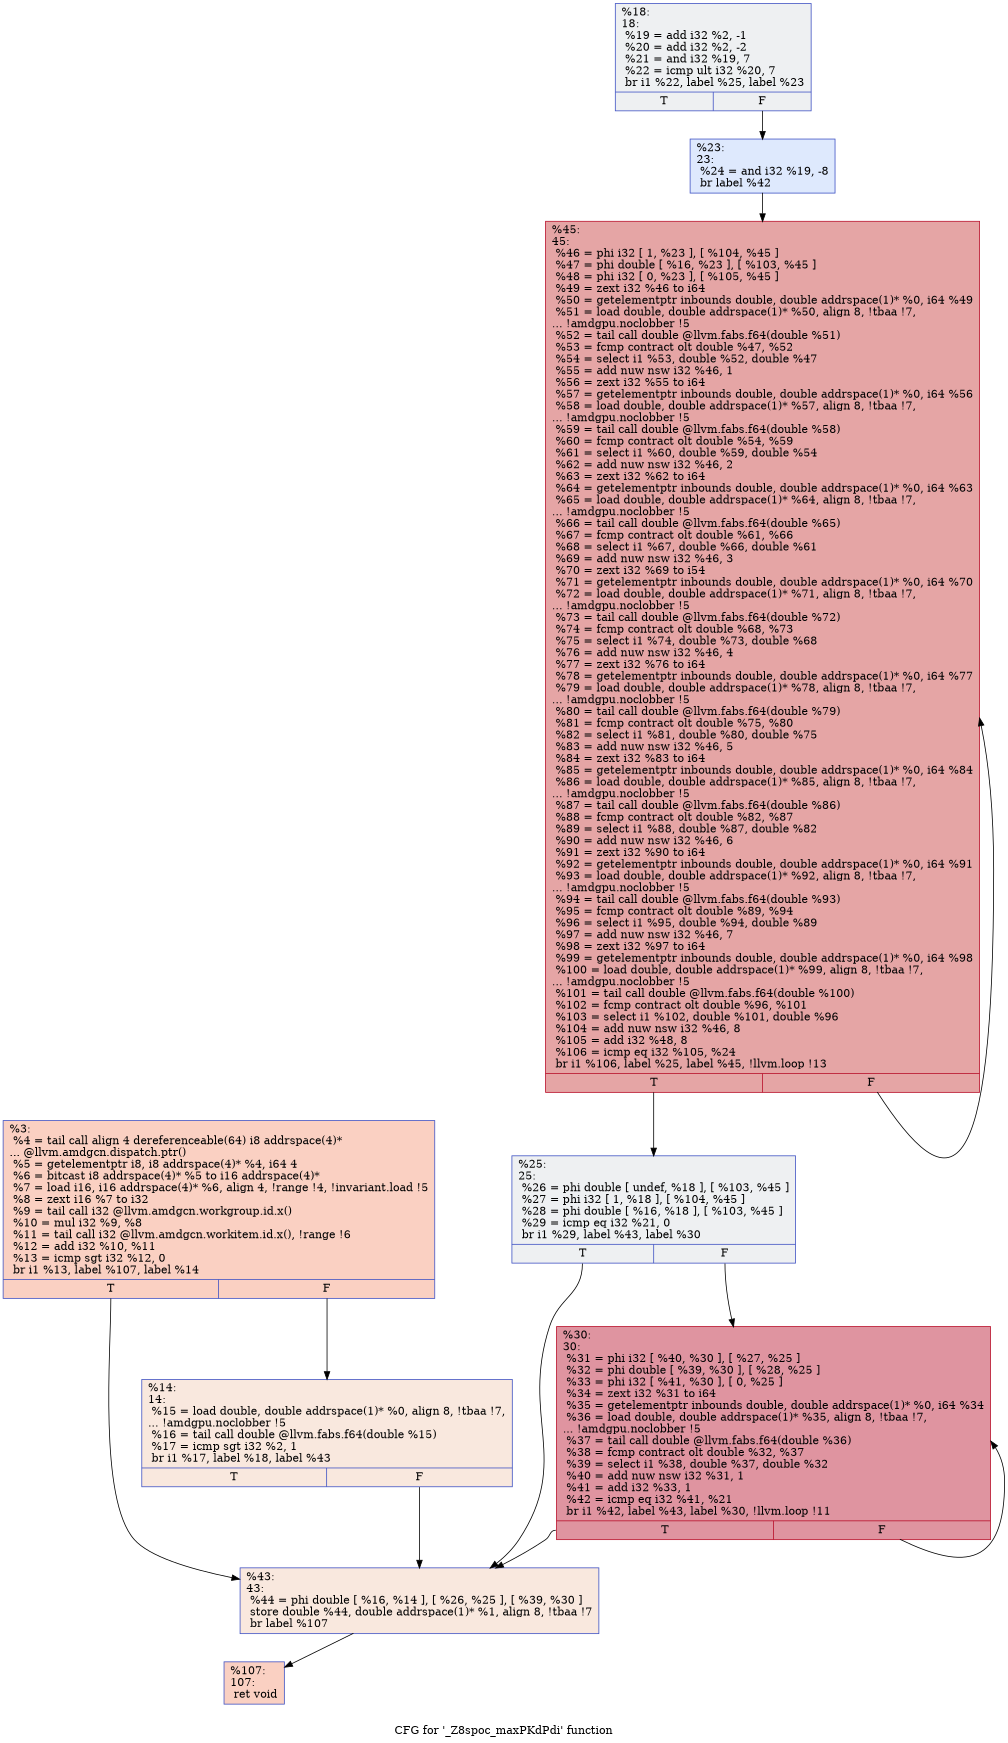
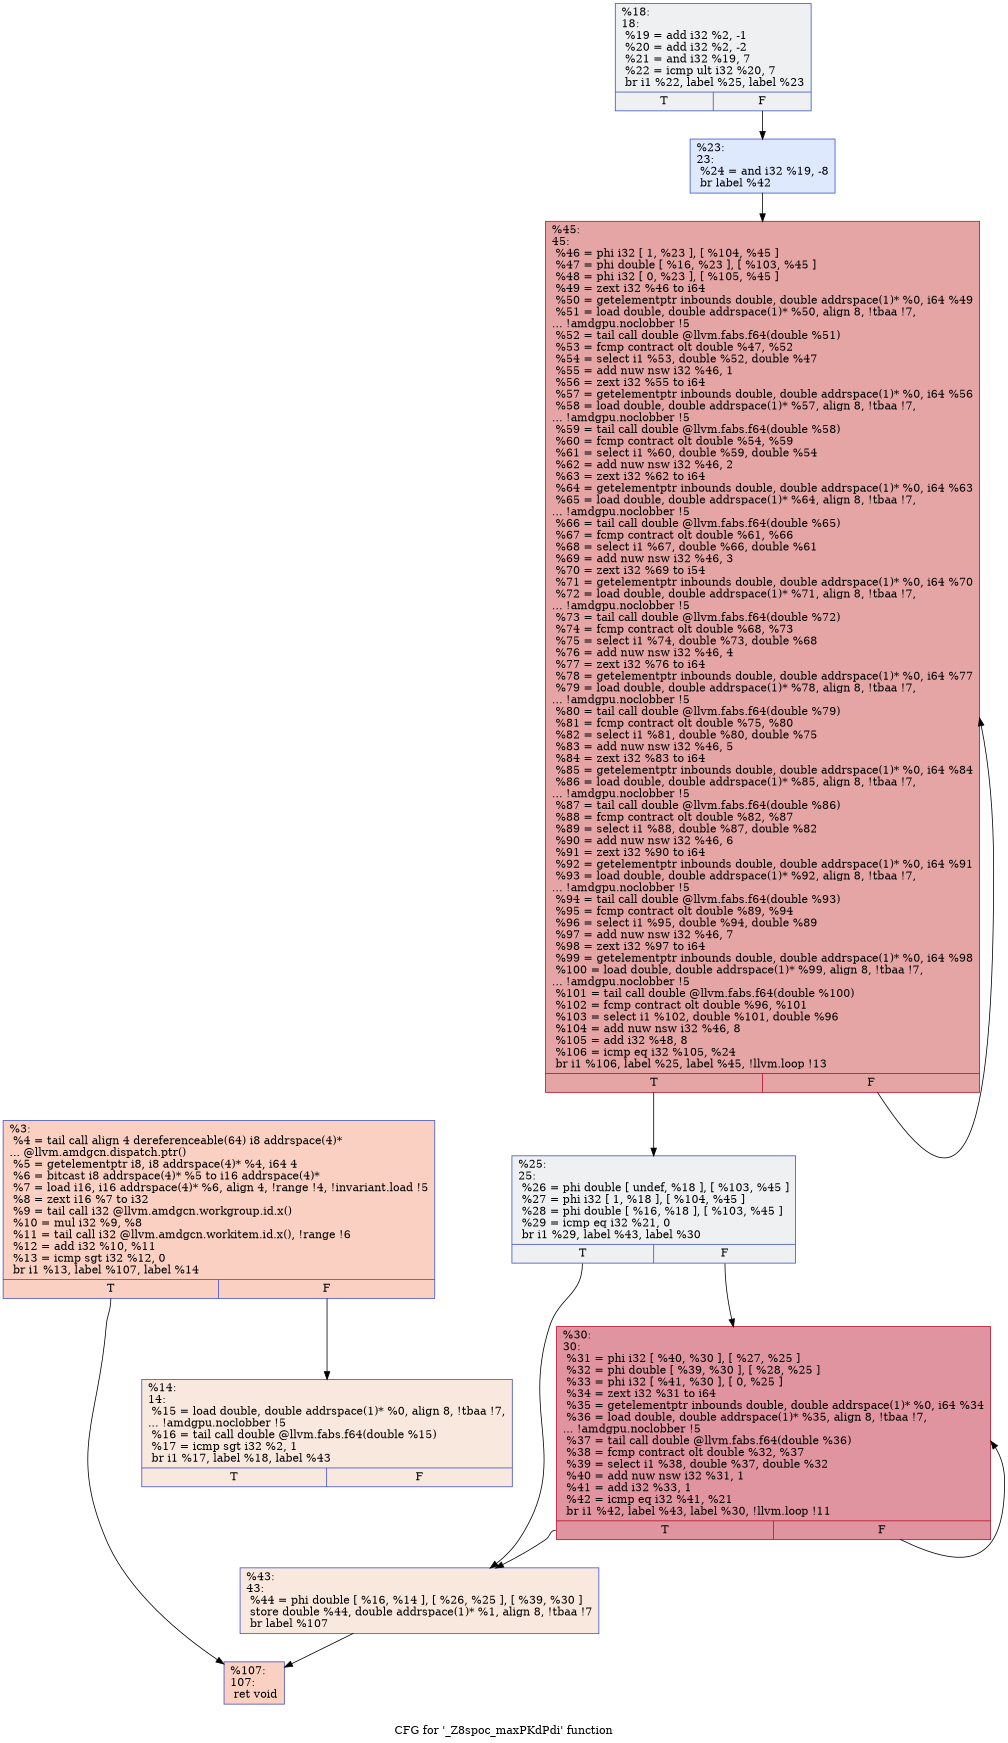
edge "%3:" -> "%43:": now "%3:" -> "%107:"
edge "%14:" -> "%43:": removed
